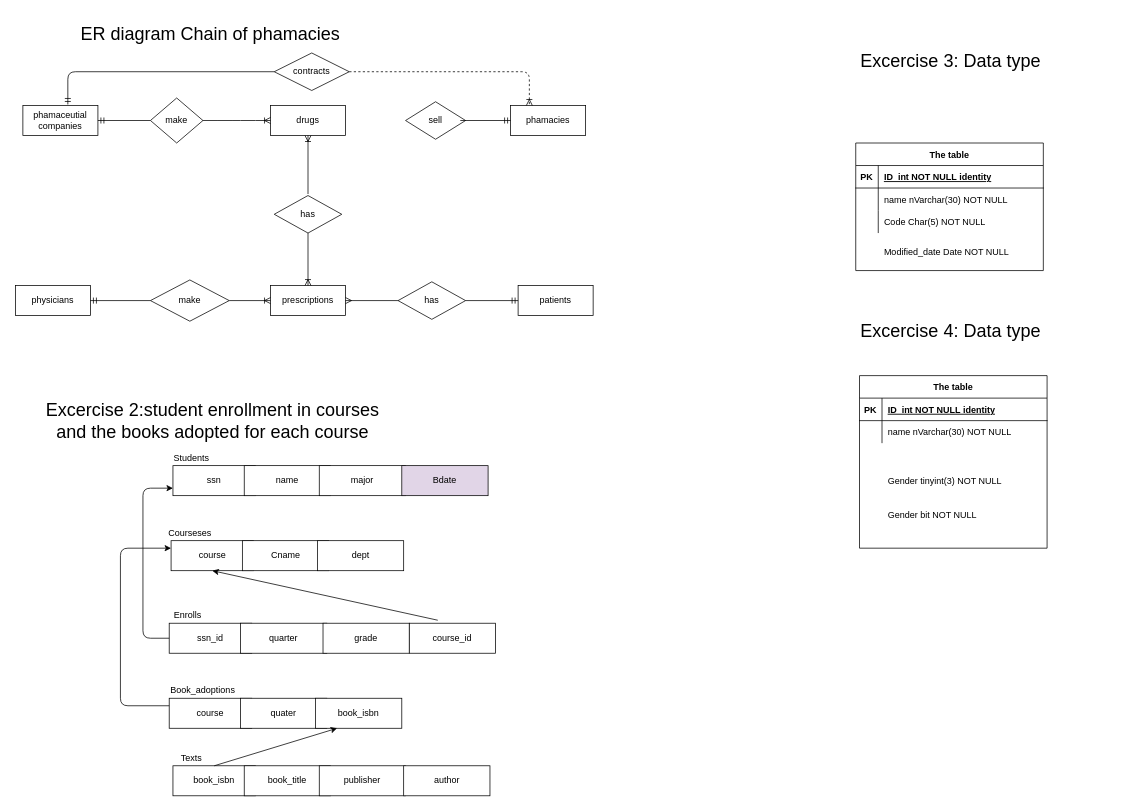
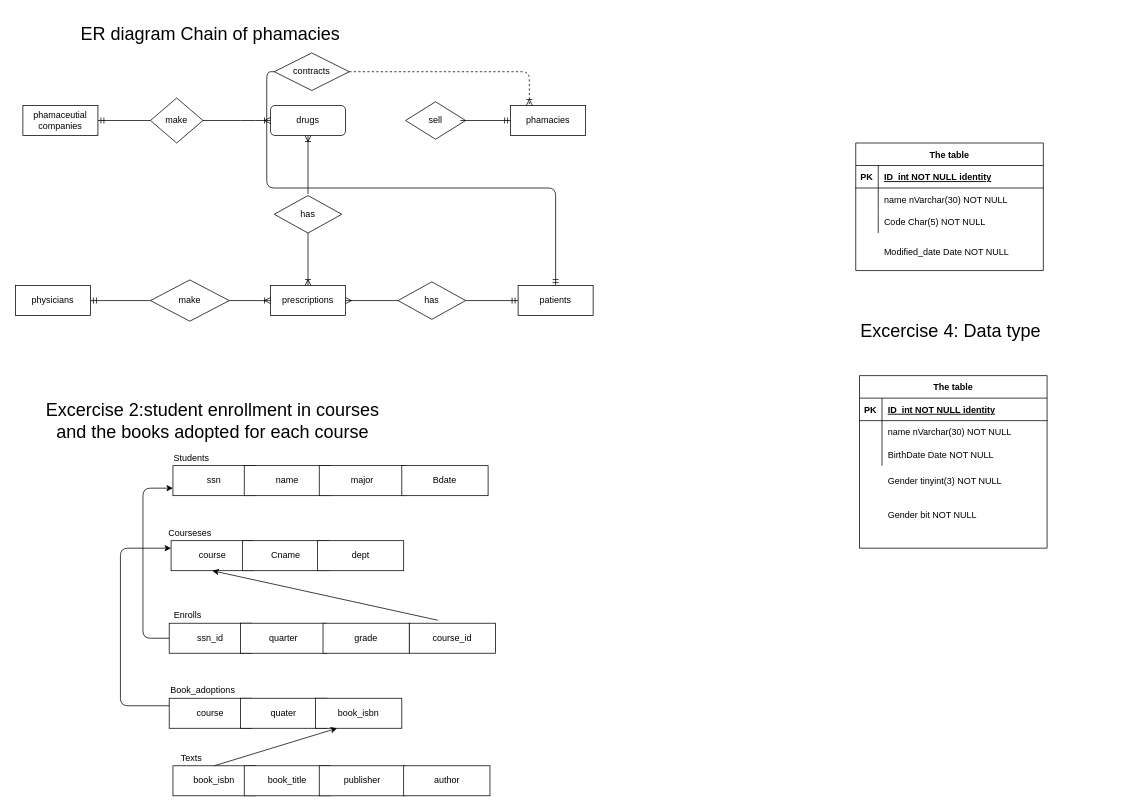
edge "contracts" -> "phamaceutial companies": now "contracts" -> "patients"
node "Excercise 3: Data type": removed
node "drugs": shape rectangle -> rounded rectangle
node "BirthDate Date NOT NULL": added
node "Bdate": fillcolor #e1d5e7 -> #ffffff
